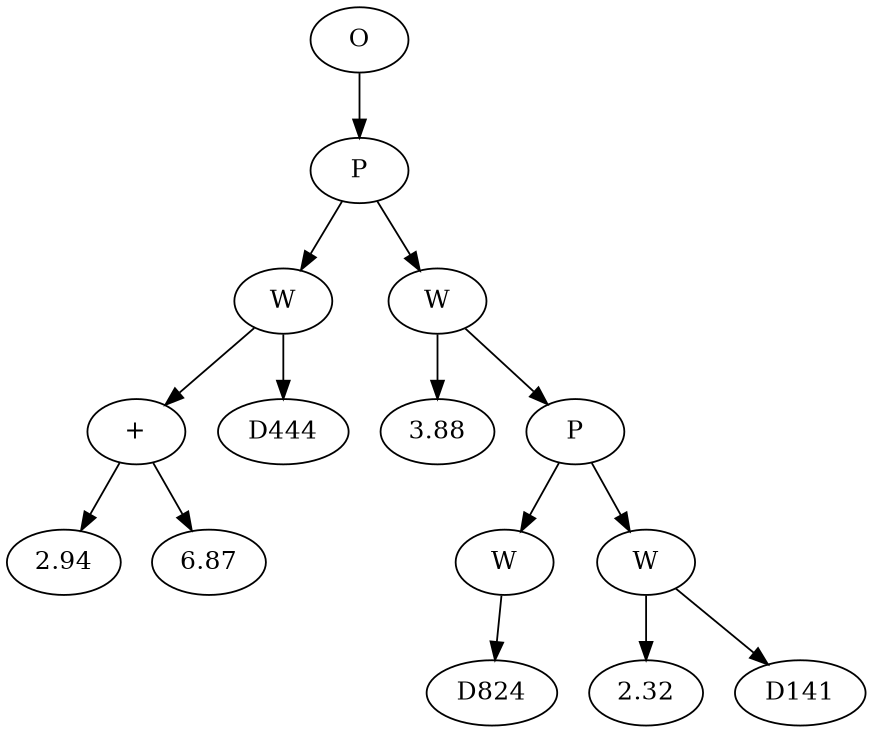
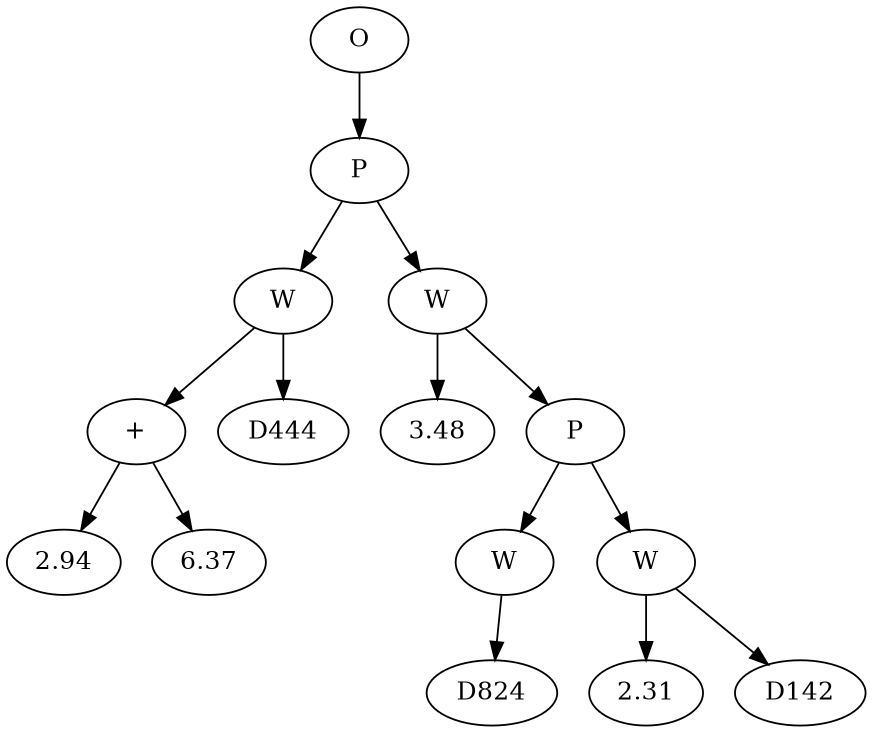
node "3.88": label "3.88" -> "3.48"
node "6.87": label "6.87" -> "6.37"
node "2.32": label "2.32" -> "2.31"
node "D141": label "D141" -> "D142"
